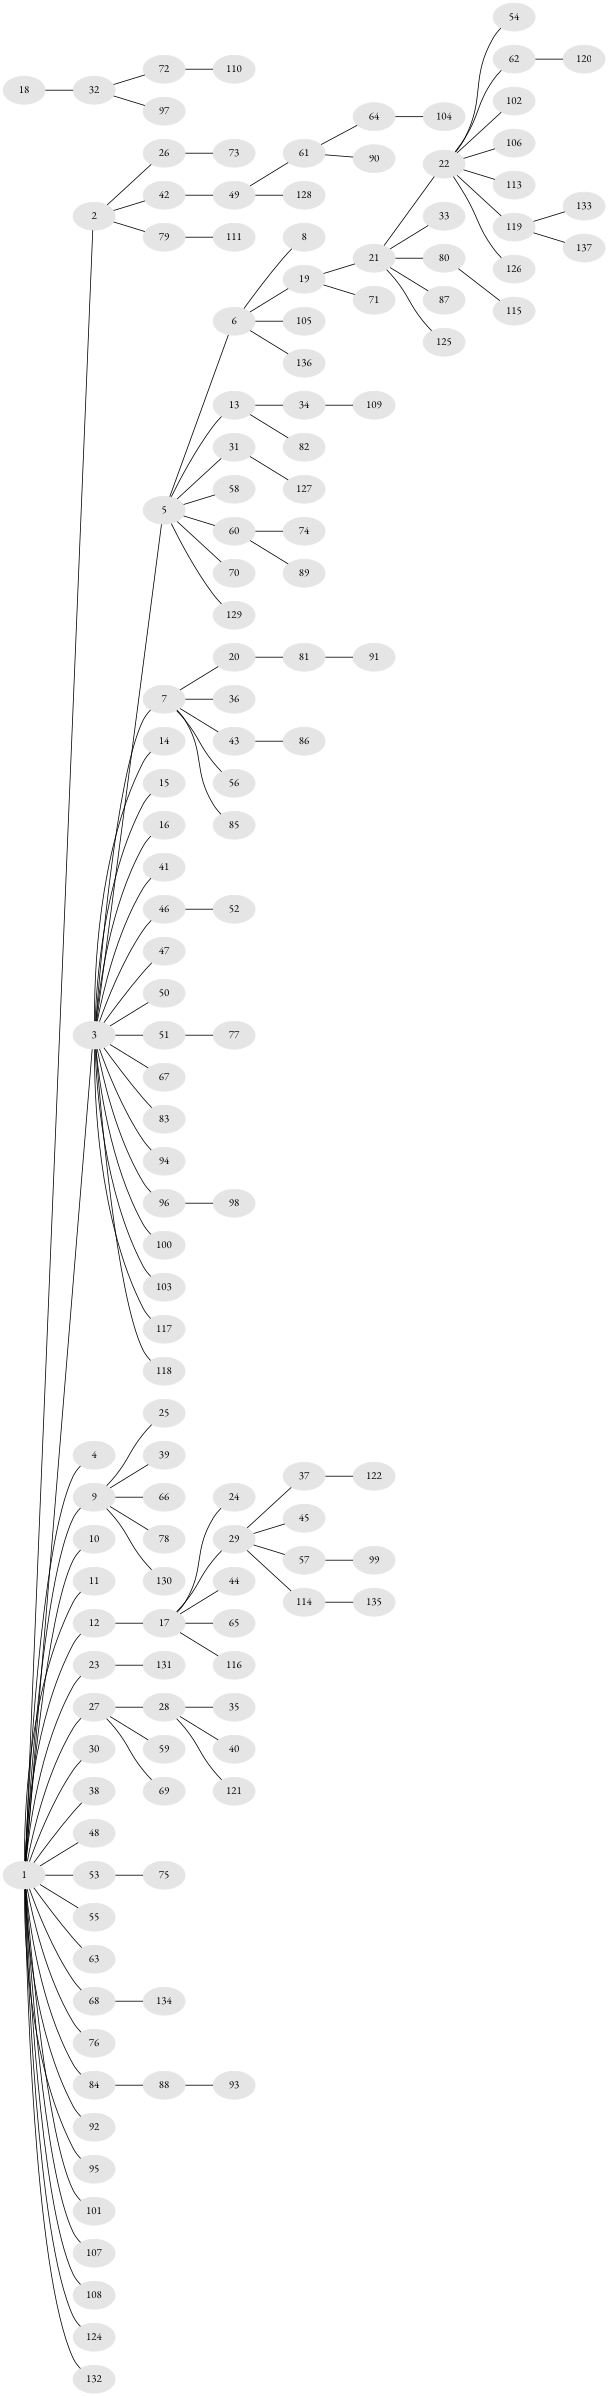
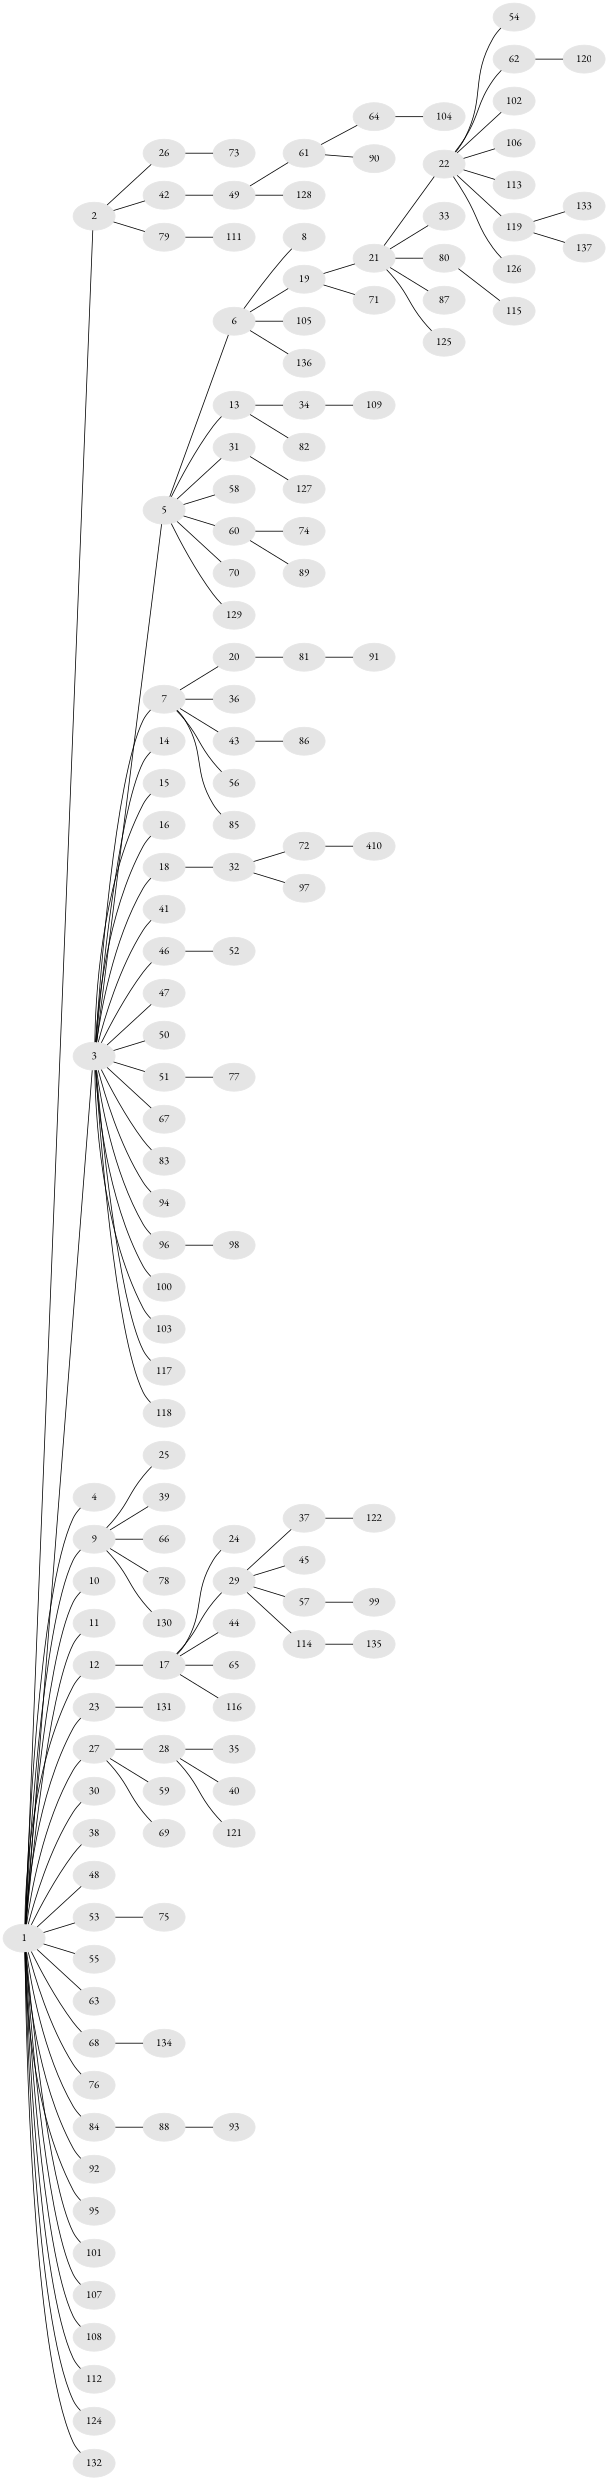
node "110": label "110" -> "410"
edge "18" -- "3": added
node "112": added
